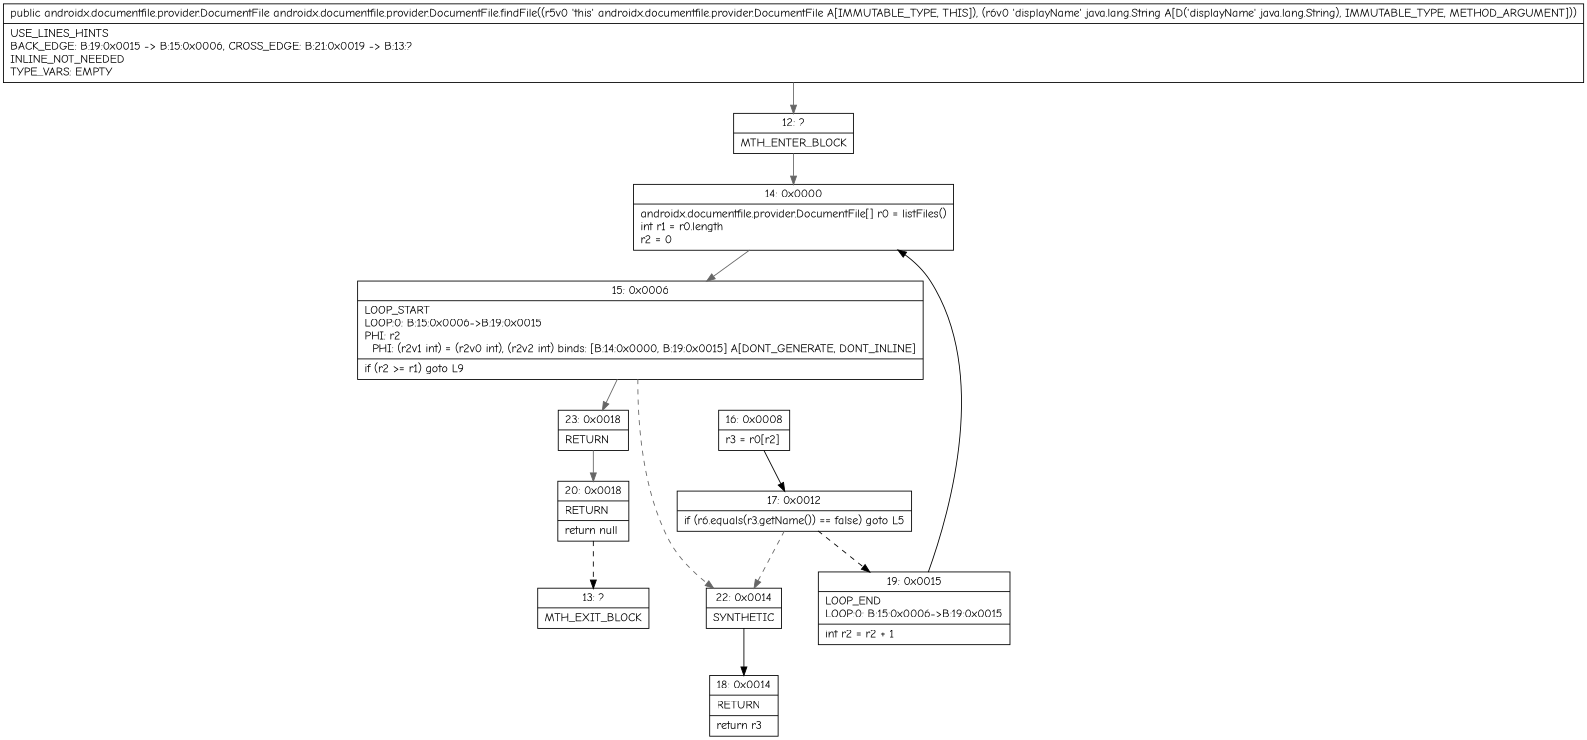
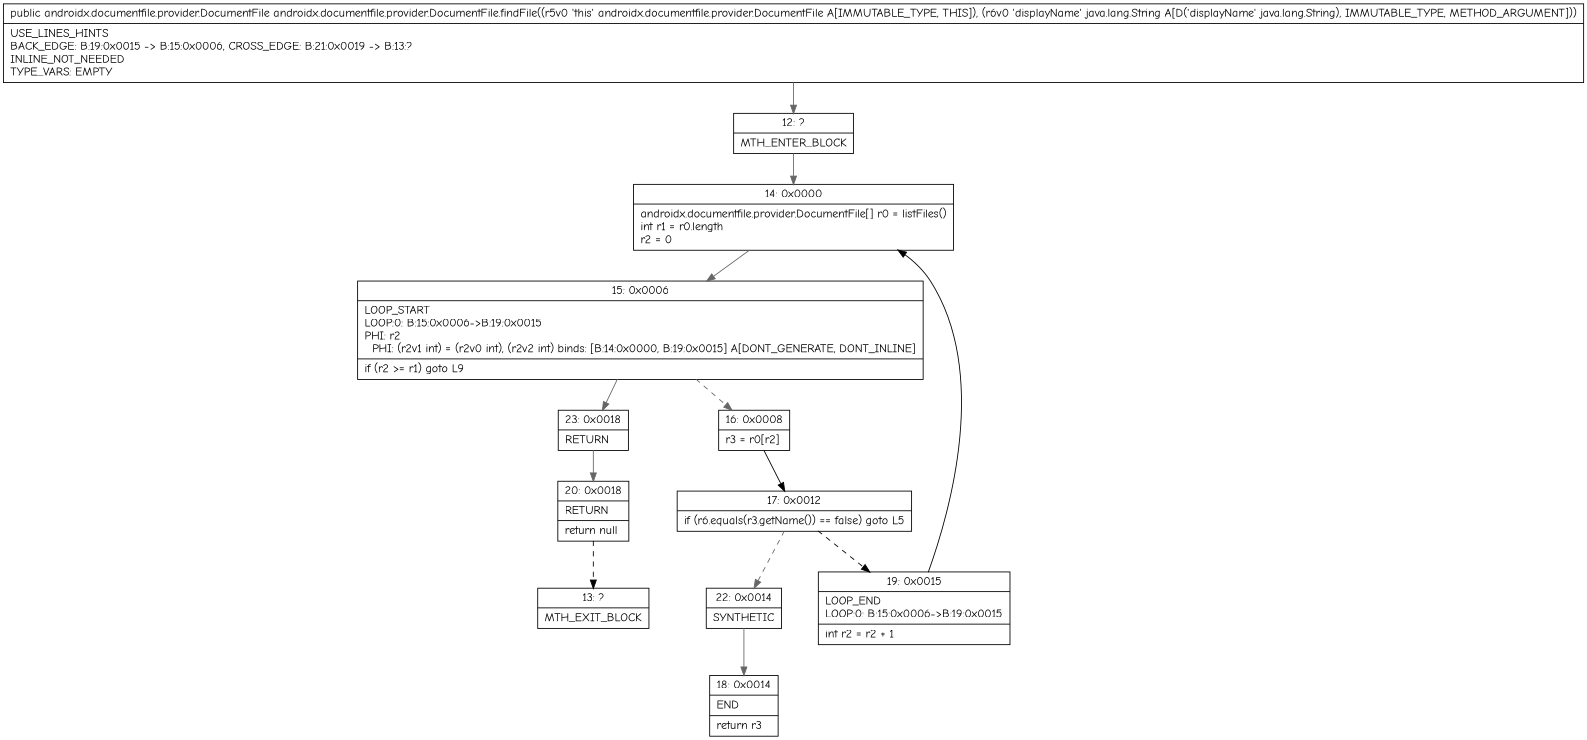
edge "15: 0x0006" -> "22: 0x0014": now "15: 0x0006" -> "16: 0x0008"
edge "22: 0x0014" -> "18: 0x0014": color black -> gray40
node "18: 0x0014": text "RETURN" -> "END"
